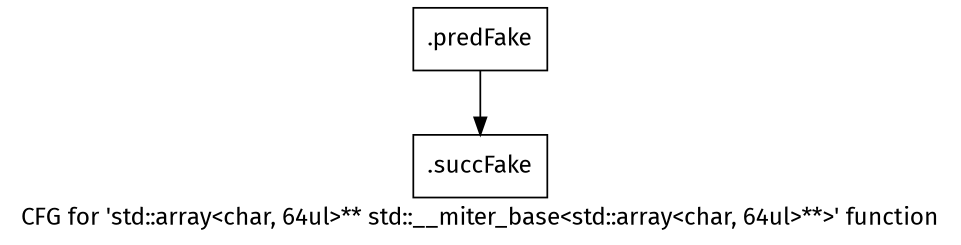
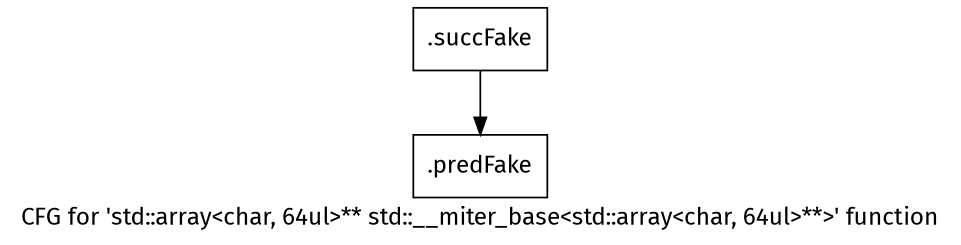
edge ".predFake" -> ".succFake": reversed
